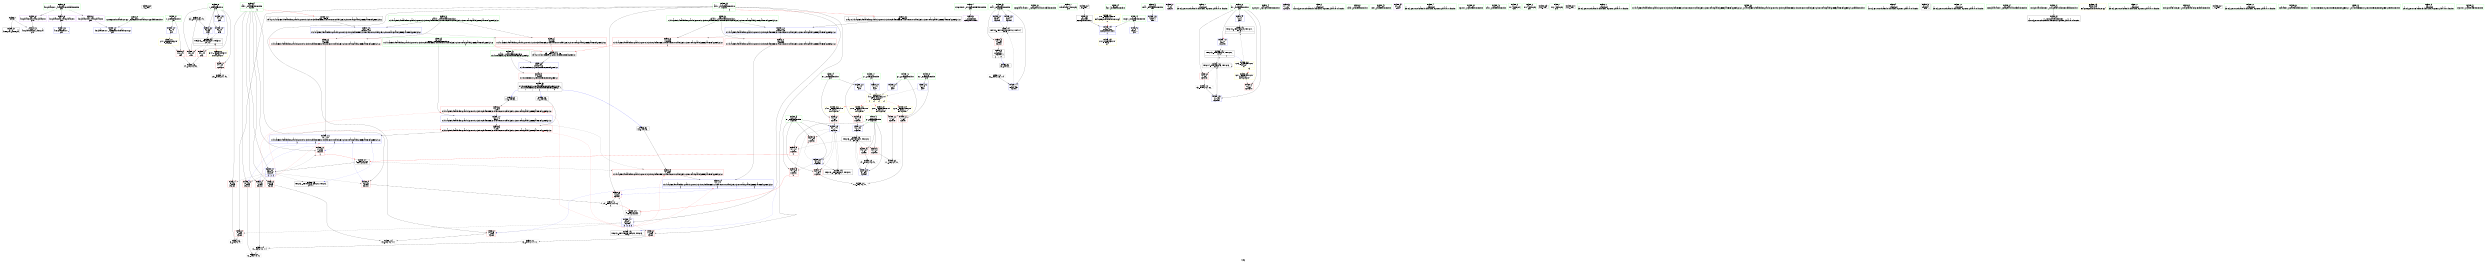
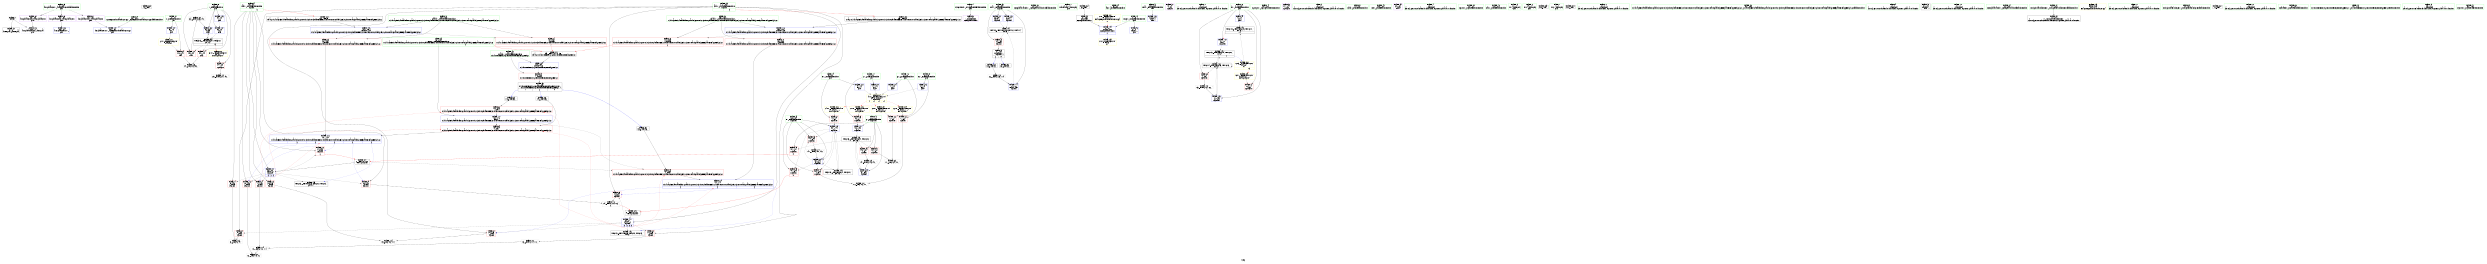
node "NodeID: 262": added
node "NodeID: 174": added
